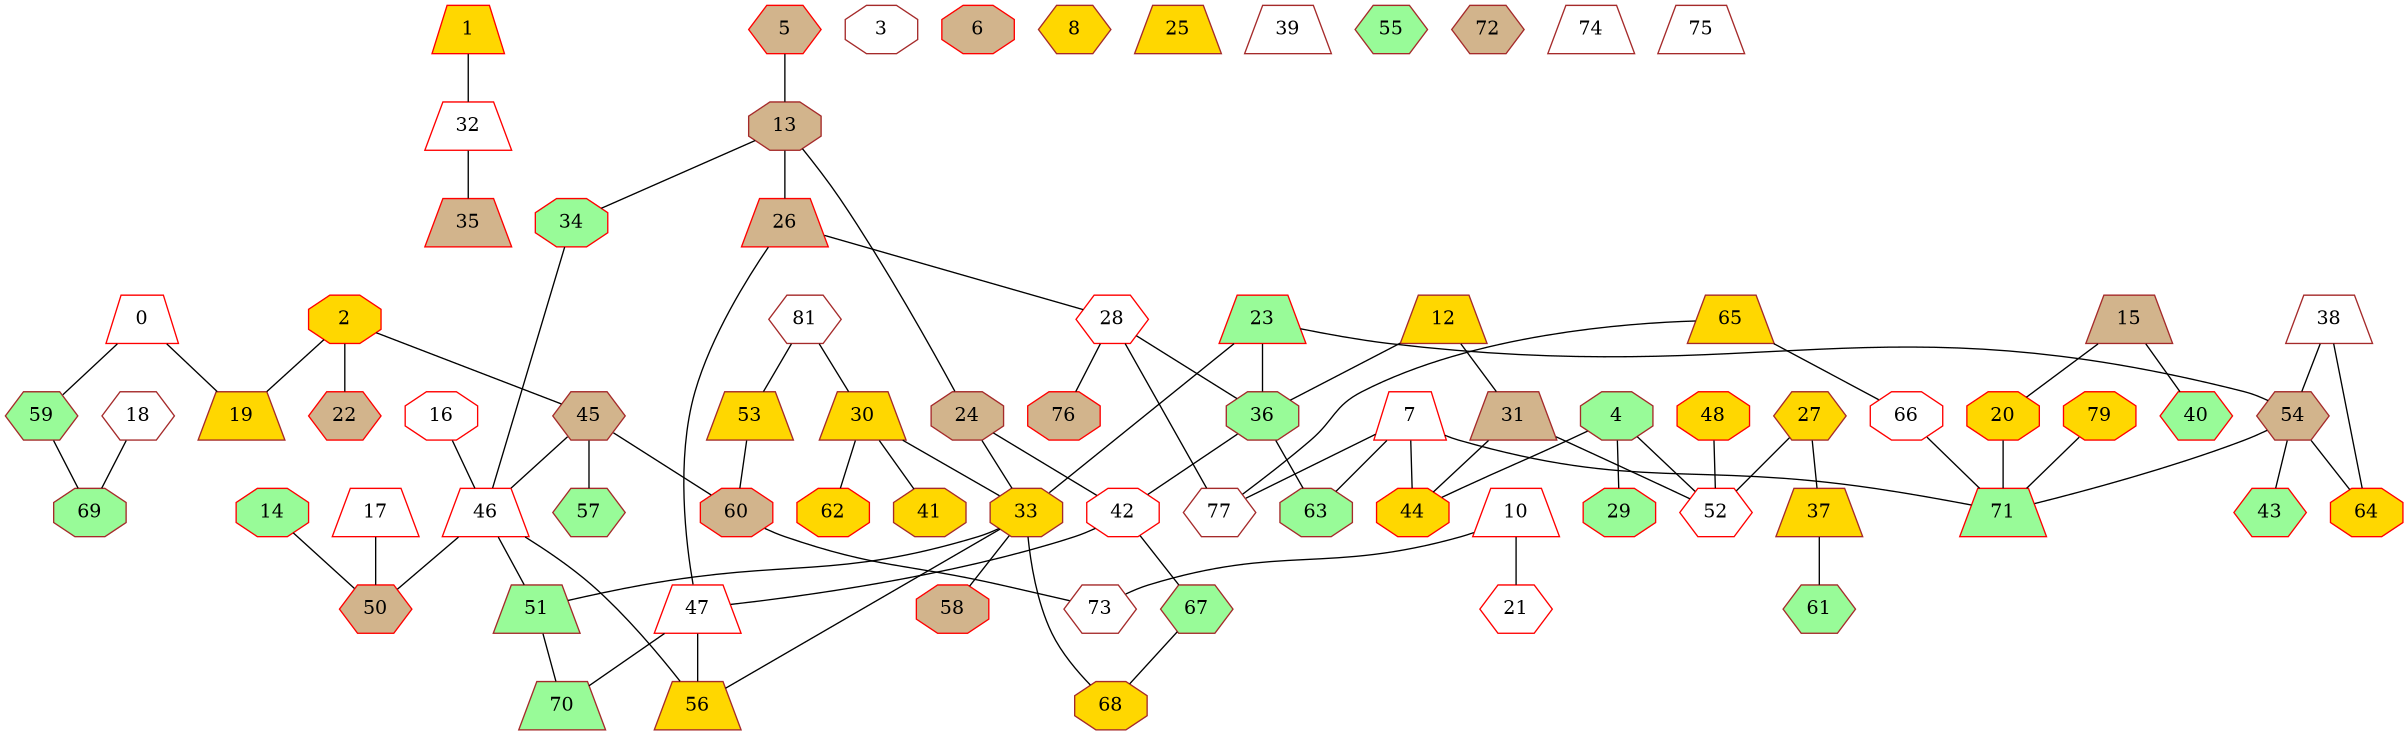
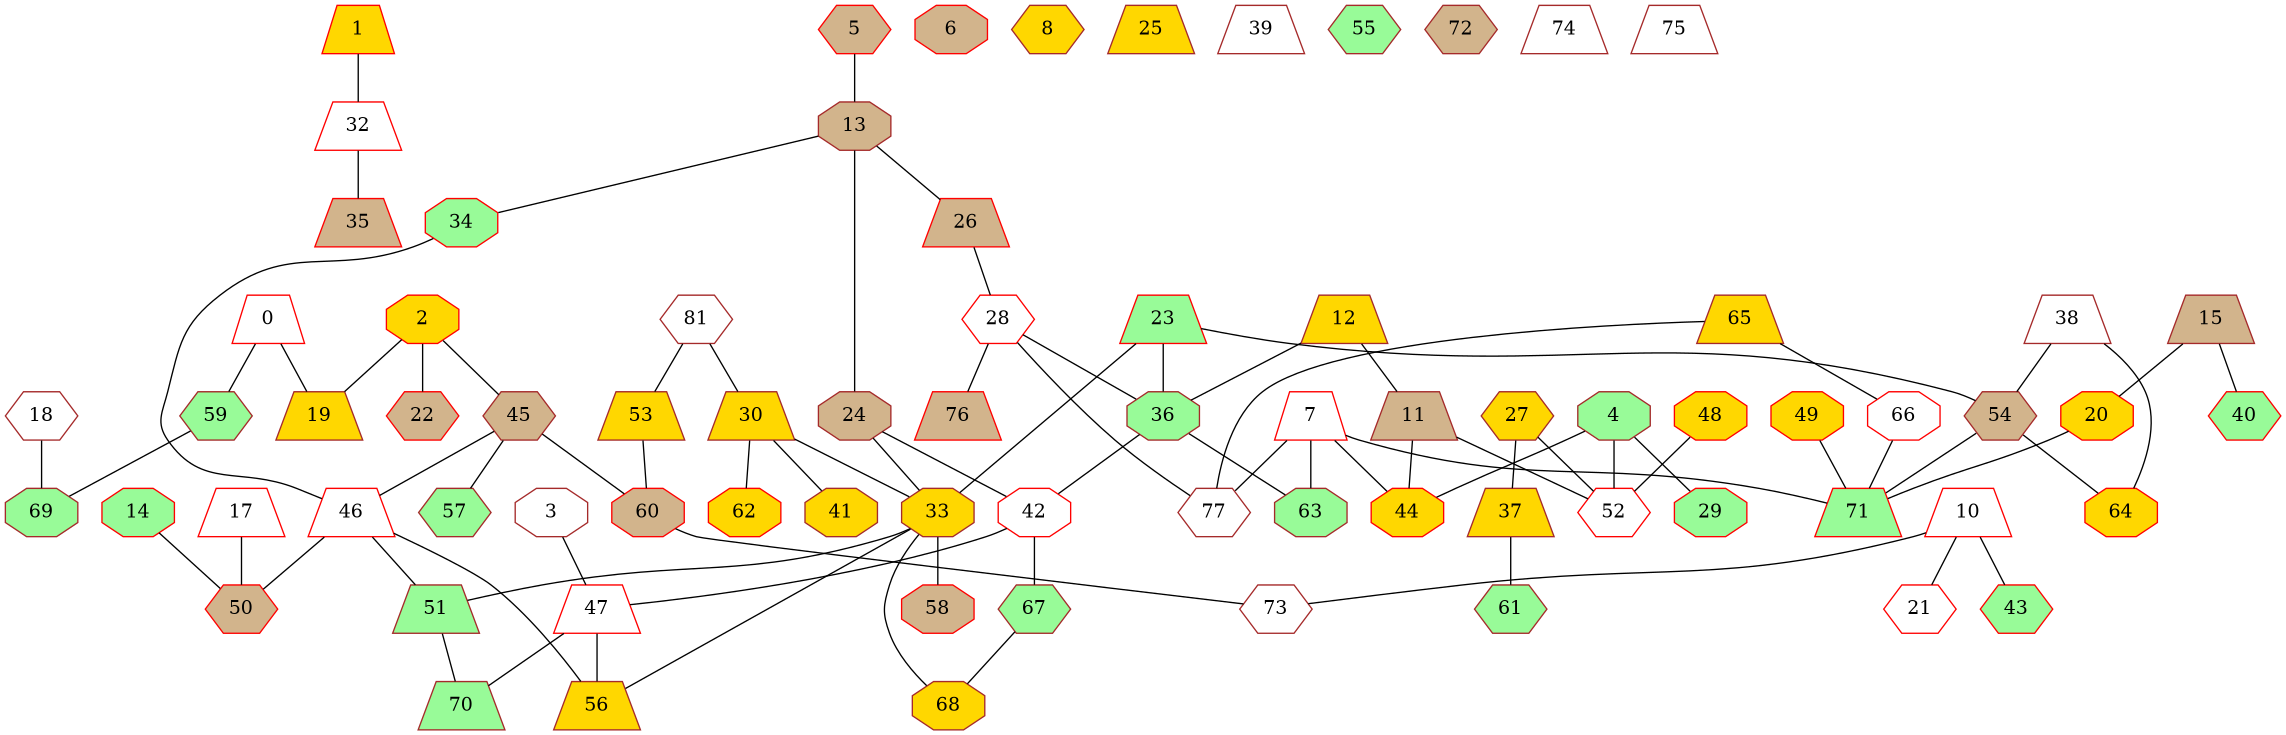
edge "26" -- "47": now "3" -- "47"
node "16": removed
node "76": shape octagon -> trapezium
node "31": label "31" -> "11"
node "79": label "79" -> "49"
edge "54" -- "43": now "10" -- "43"
